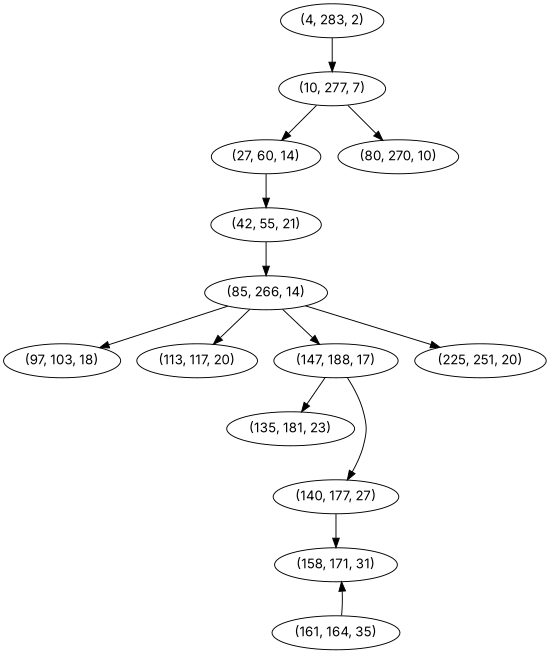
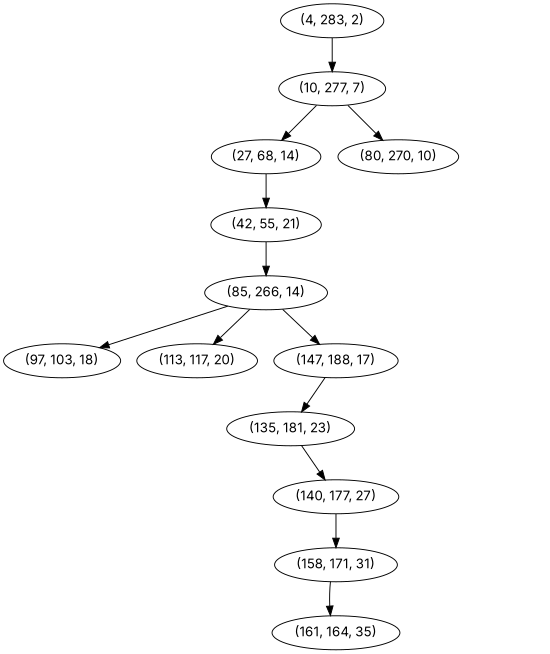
node "(27, 60, 14)": label "(27, 60, 14)" -> "(27, 68, 14)"
node "(225, 251, 20)": removed
edge "(147, 188, 17)" -> "(140, 177, 27)": now "(135, 181, 23)" -> "(140, 177, 27)"
edge "(161, 164, 35)" -> "(158, 171, 31)": reversed
